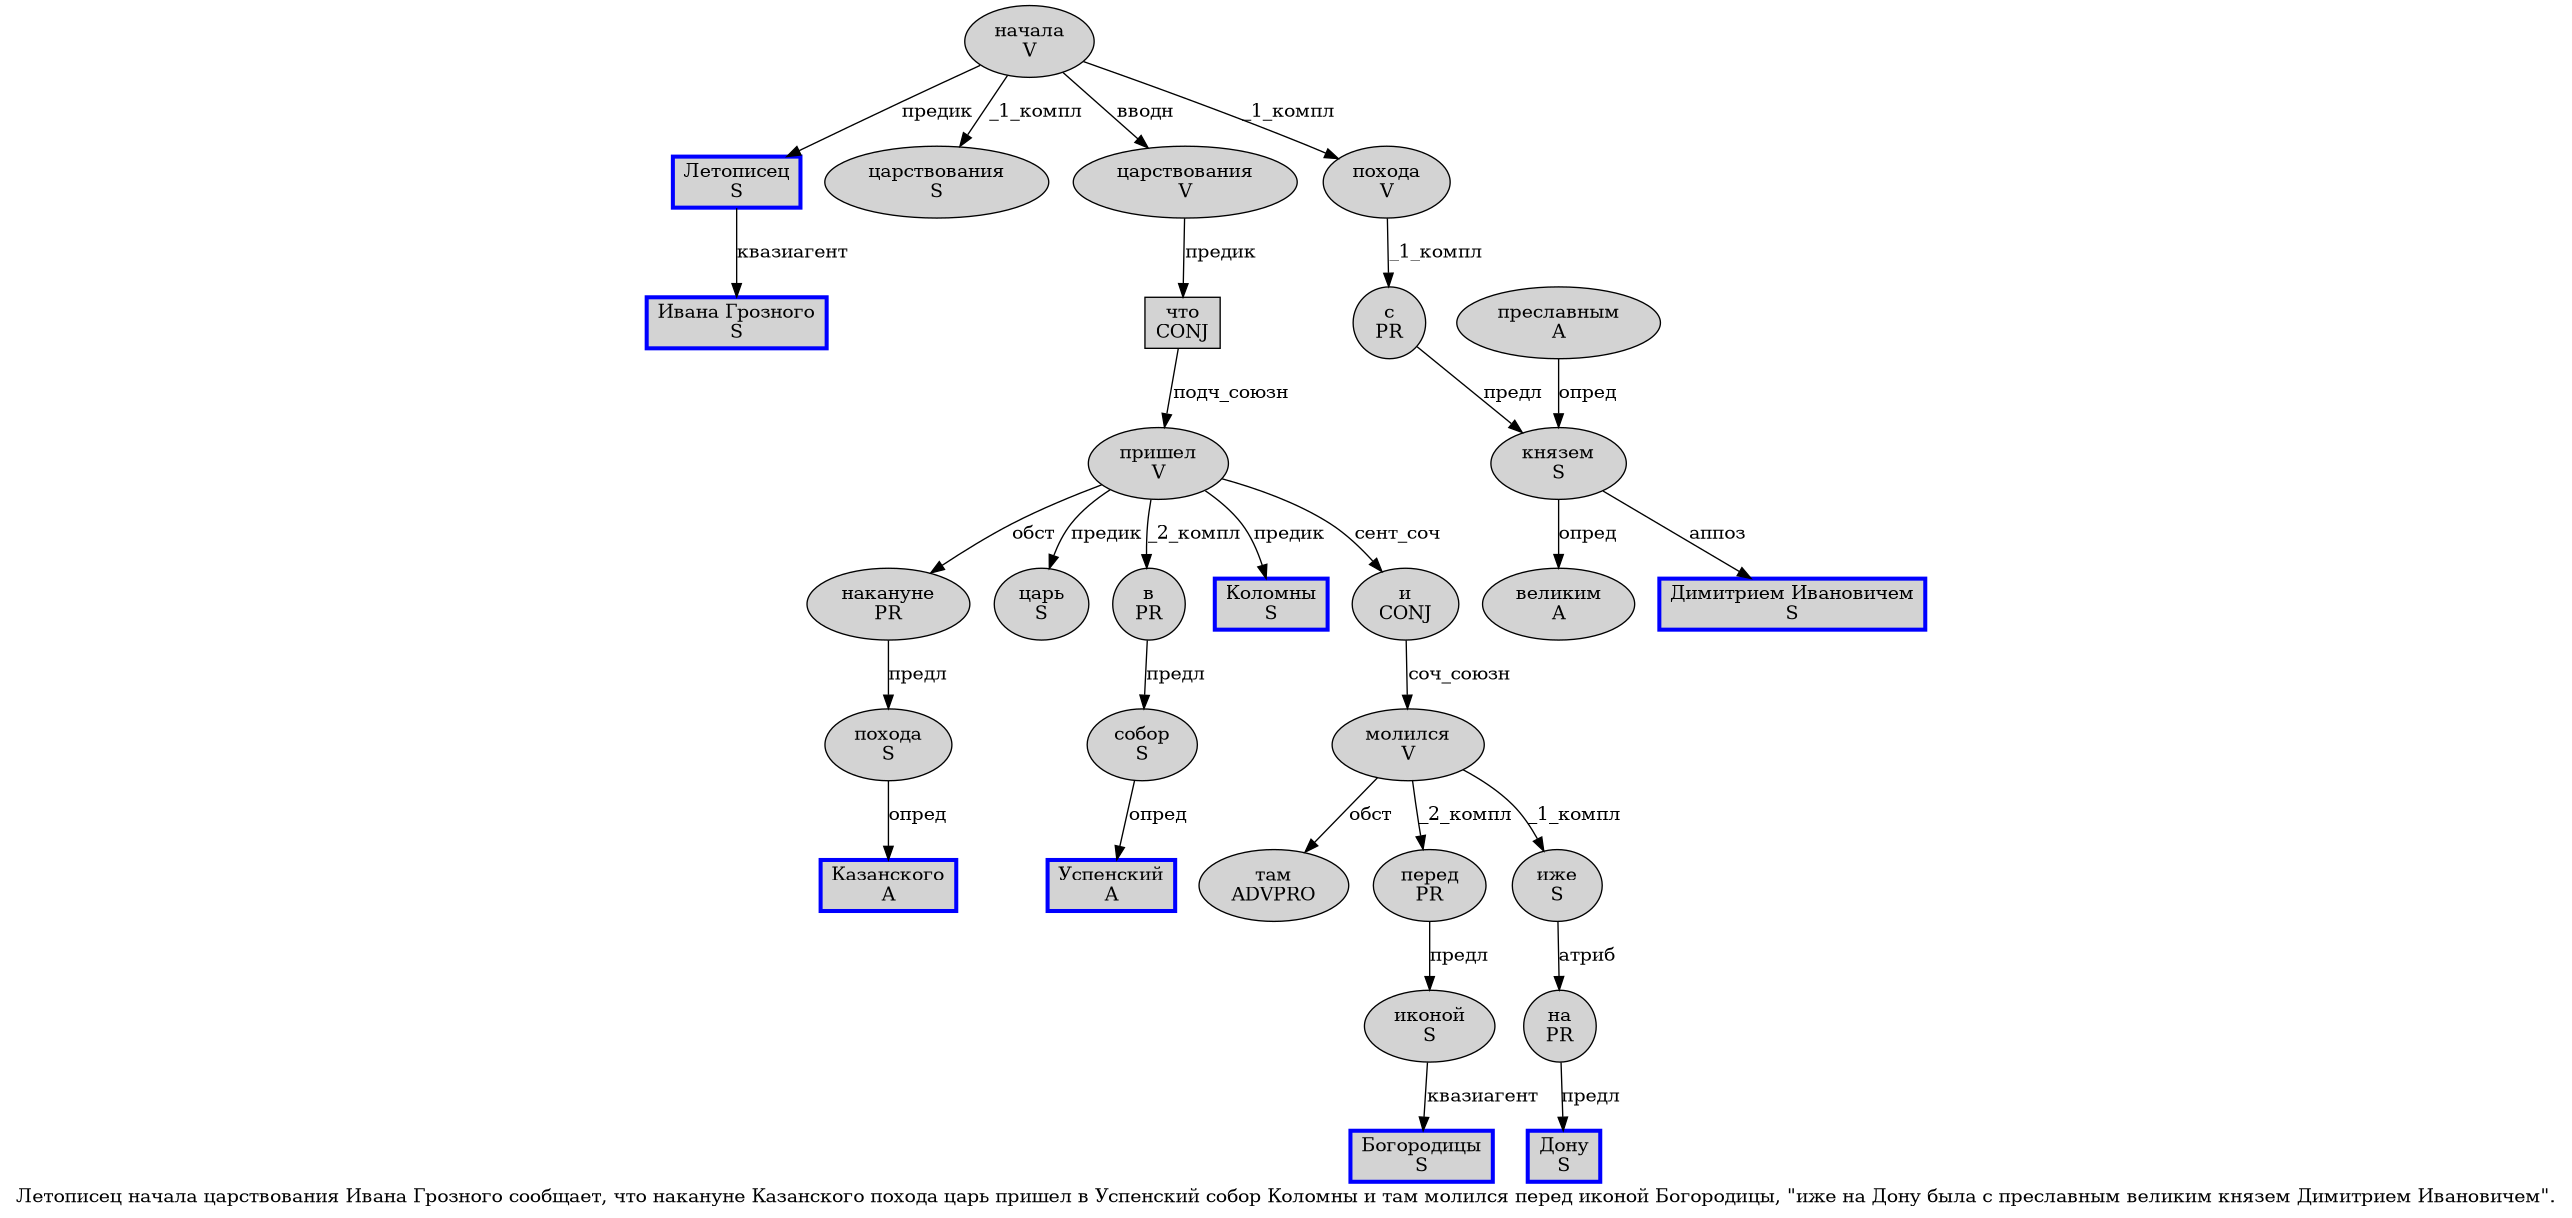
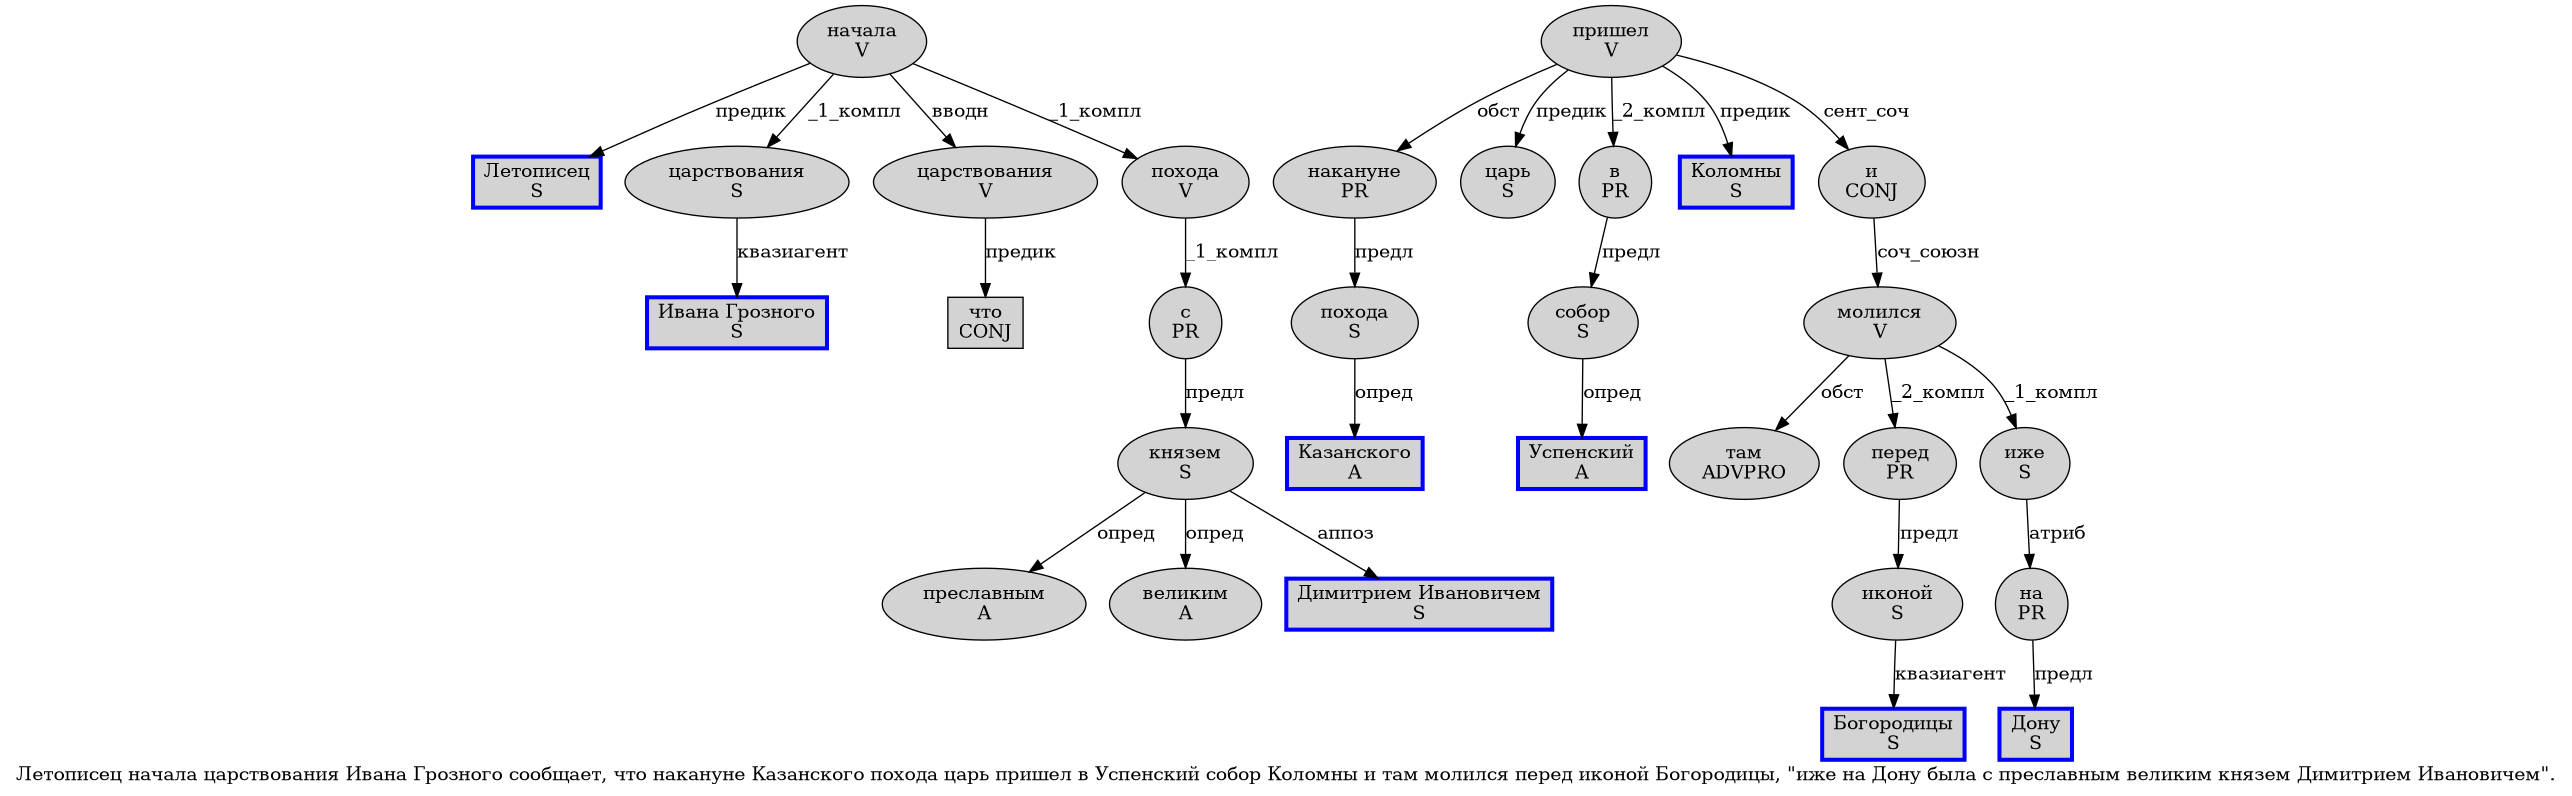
edge "Летописец S" -> "Ивана Грозного S": now "царствования S" -> "Ивана Грозного S"
edge "что CONJ" -> "пришел V": removed, label "подч_союзн"
edge "преславным A" -> "князем S": reversed
